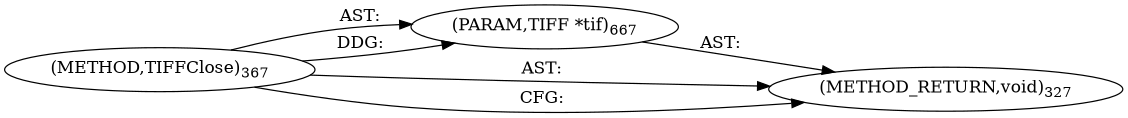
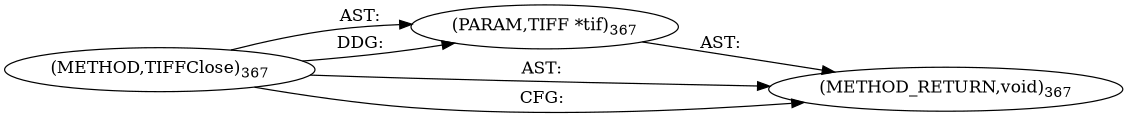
node "(PARAM,TIFF *tif)": text "667" -> "367"
node "(METHOD_RETURN,void)": text "327" -> "367"
